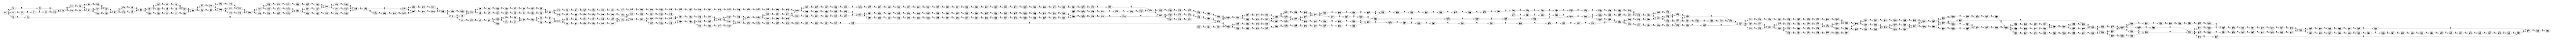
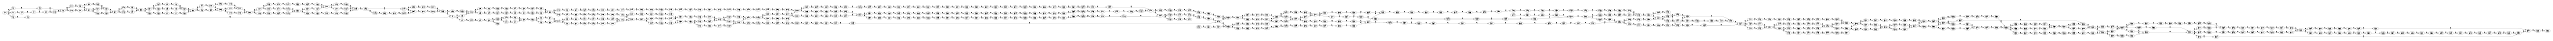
edge "S382" -> "S388": now "S382" -> "S389"
